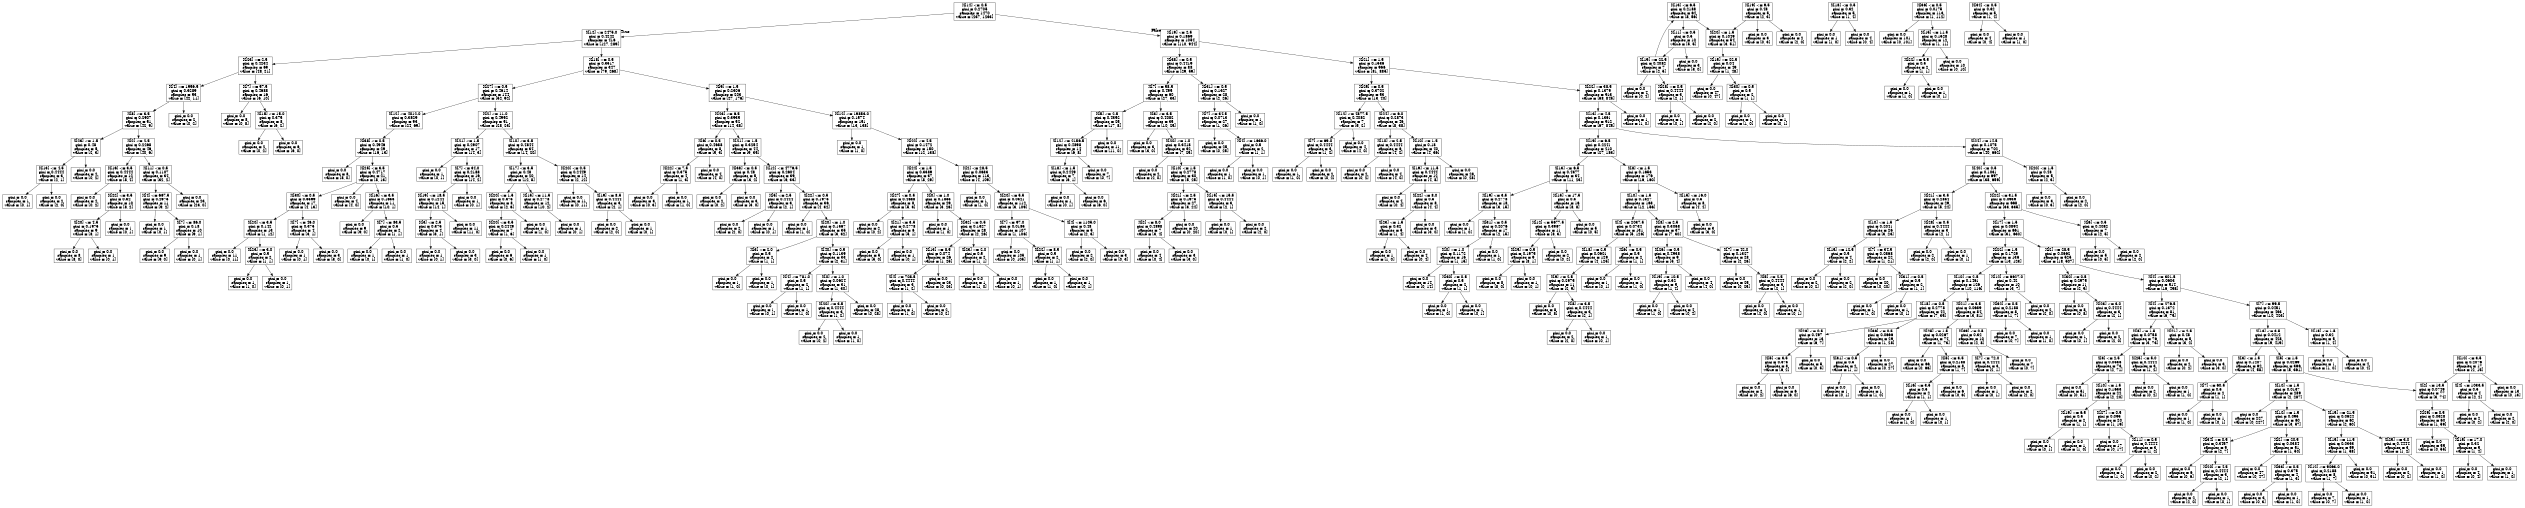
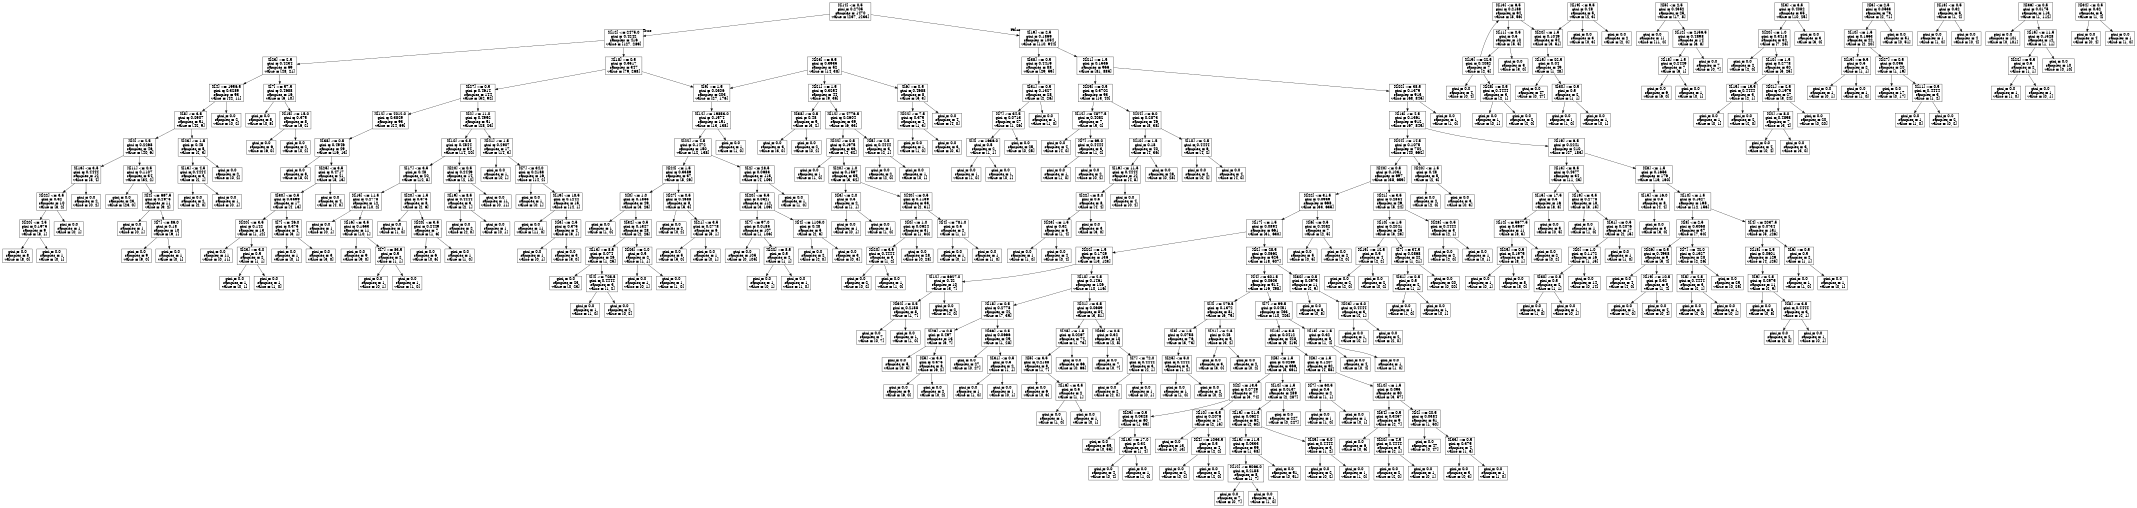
node "X[7] <= 58.5 gini = 0.495 samples = 60 value = [27, 33]": removed
edge "X[9] <= 1.5 gini = 0.2306 samples = 203 value = [27, 176]" -> "X[23] <= 6.5 gini = 0.3935 samples = 52 value = [14, 38]": reversed
edge "X[25] <= 3.5 gini = 0.4717 samples = 21 value = [8, 13]" -> "X[16] <= 3.5 gini = 0.1653 samples = 11 value = [10, 1]": now "X[15] <= 11.5 gini = 0.2778 samples = 12 value = [10, 2]" -> "X[16] <= 3.5 gini = 0.1653 samples = 11 value = [10, 1]"
edge "X[8] <= 1.5 gini = 0.0758 samples = 76 value = [3, 73]" -> "X[3] <= 2.5 gini = 0.0533 samples = 73 value = [2, 71]": removed
edge "X[10] <= 3.5 gini = 0.2076 samples = 17 value = [2, 15]" -> "X[2] <= 13.5 gini = 0.0749 samples = 77 value = [3, 74]": reversed
edge "X[10] <= 1.5 gini = 0.0137 samples = 289 value = [2, 287]" -> "X[10] <= 1.5 gini = 0.095 samples = 60 value = [3, 57]": now "X[3] <= 1.5 gini = 0.1207 samples = 62 value = [4, 58]" -> "X[10] <= 1.5 gini = 0.095 samples = 60 value = [3, 57]"
